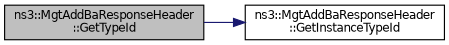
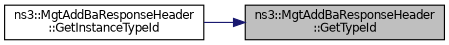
edge "ns3::MgtAddBaResponseHeader ::GetTypeId" -> "ns3::MgtAddBaResponseHeader ::GetInstanceTypeId": reversed
